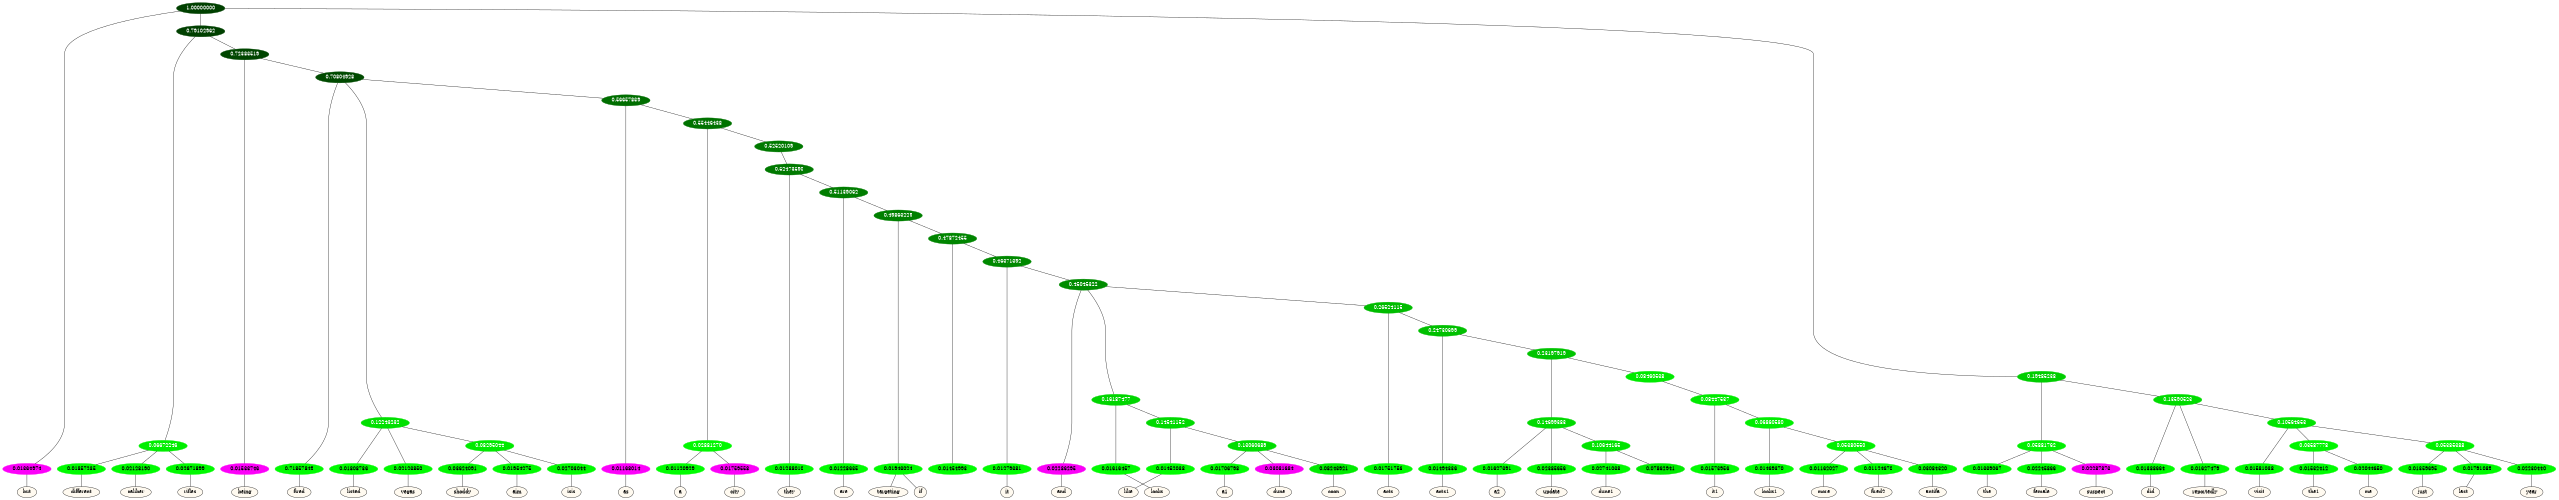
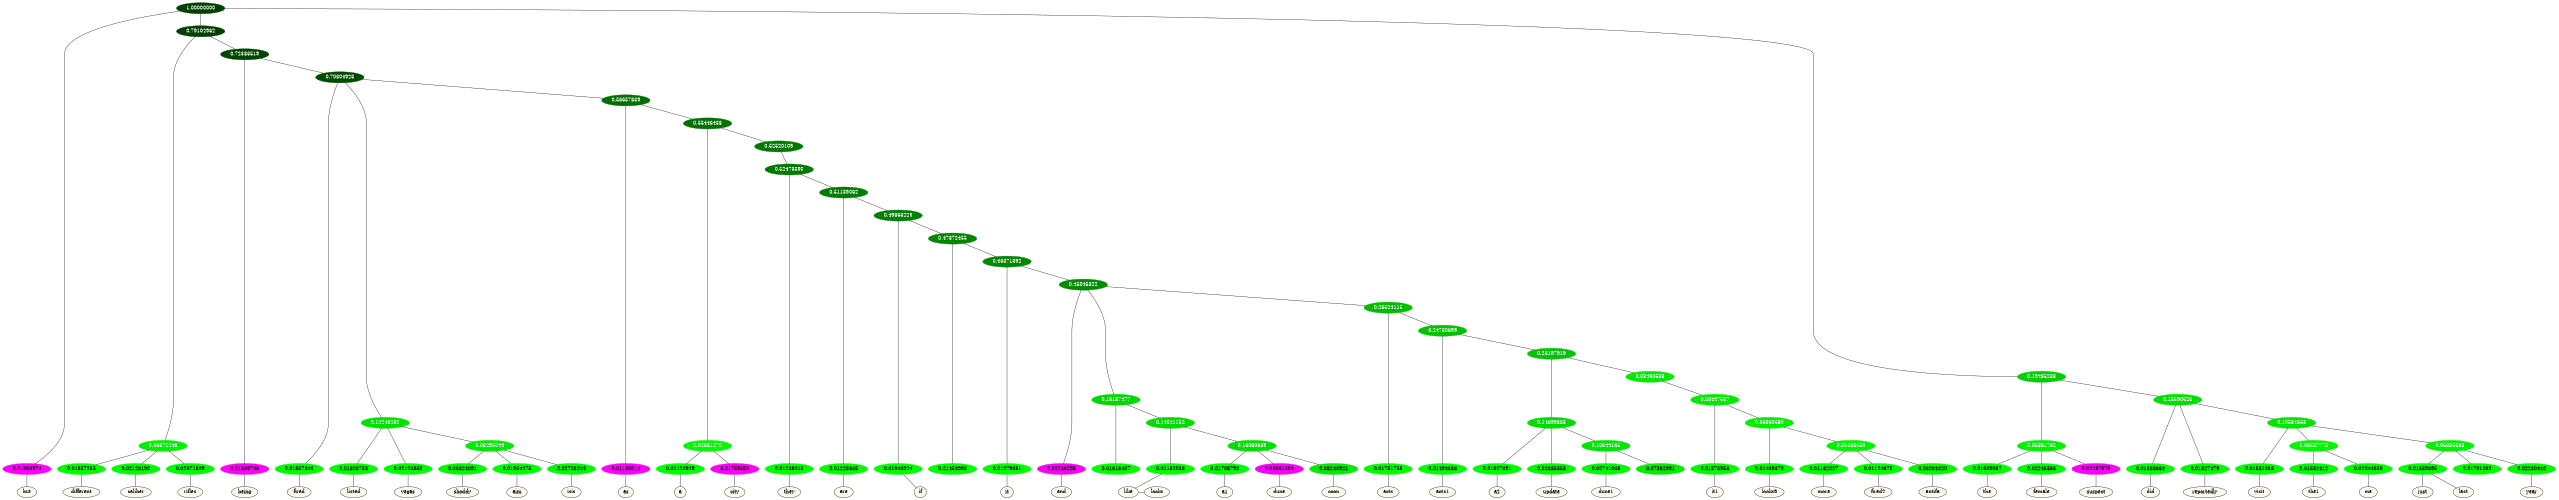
node "0.71857849": label "0.71857849" -> "0.01857849"
node "0.01452038": label "0.01452038" -> "0.01152038"
node "0.07862941": label "0.07862941" -> "0.07862991"
edge "0.01616457" -- "looks": now "like" -- "looks"
edge "0.01791089" -- "last": now "0.01359695" -- "last"
node "targeting": removed
node "looks1": label "looks1" -> "looks9"
